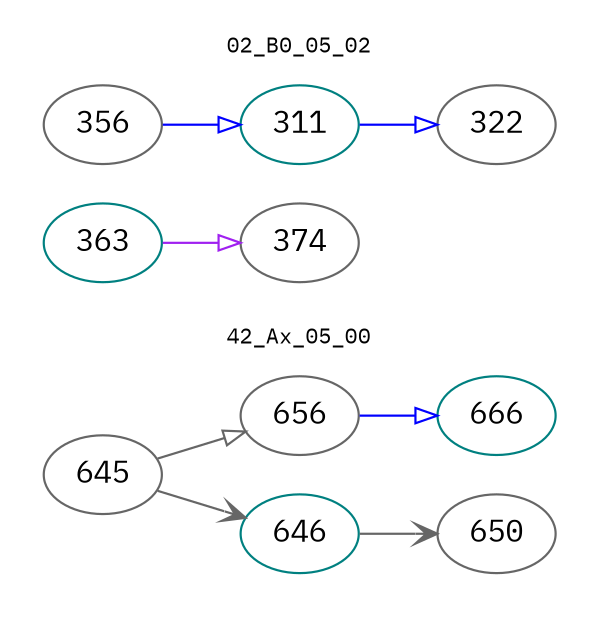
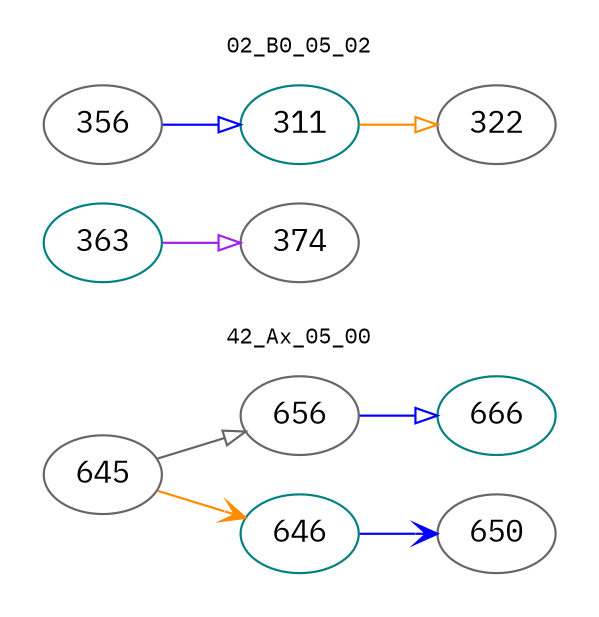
edge "311" -> "322": color blue -> darkorange
edge "645" -> "646": color gray40 -> darkorange
edge "646" -> "650": color gray40 -> blue
